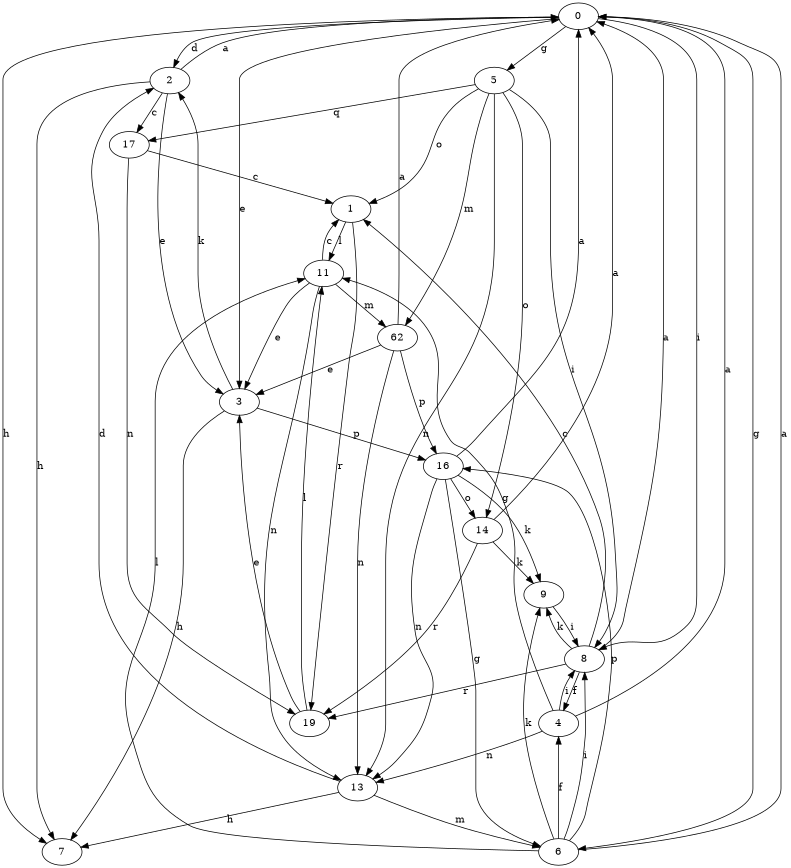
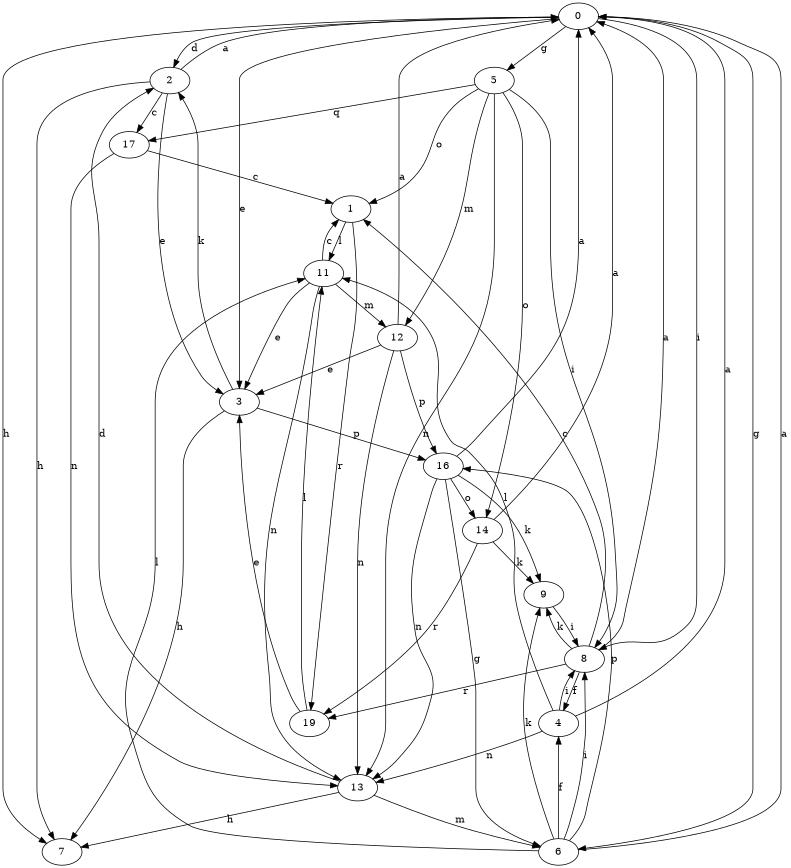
node "62": label "62" -> "12"
edge "17" -> "19": now "17" -> "13"
edge "4" -> "11": label "g" -> "l"
